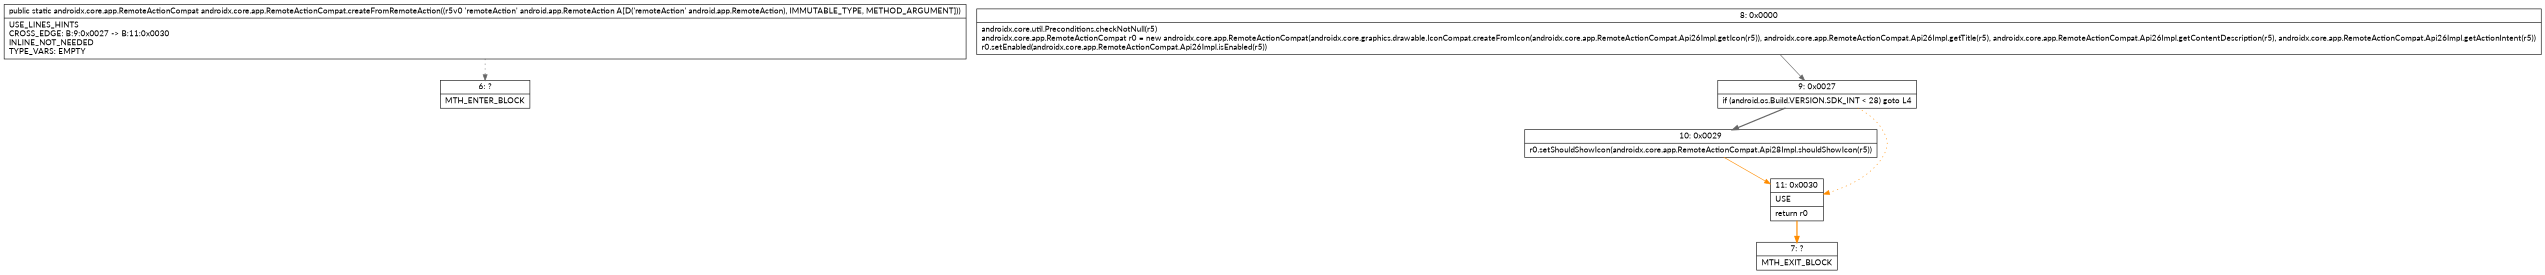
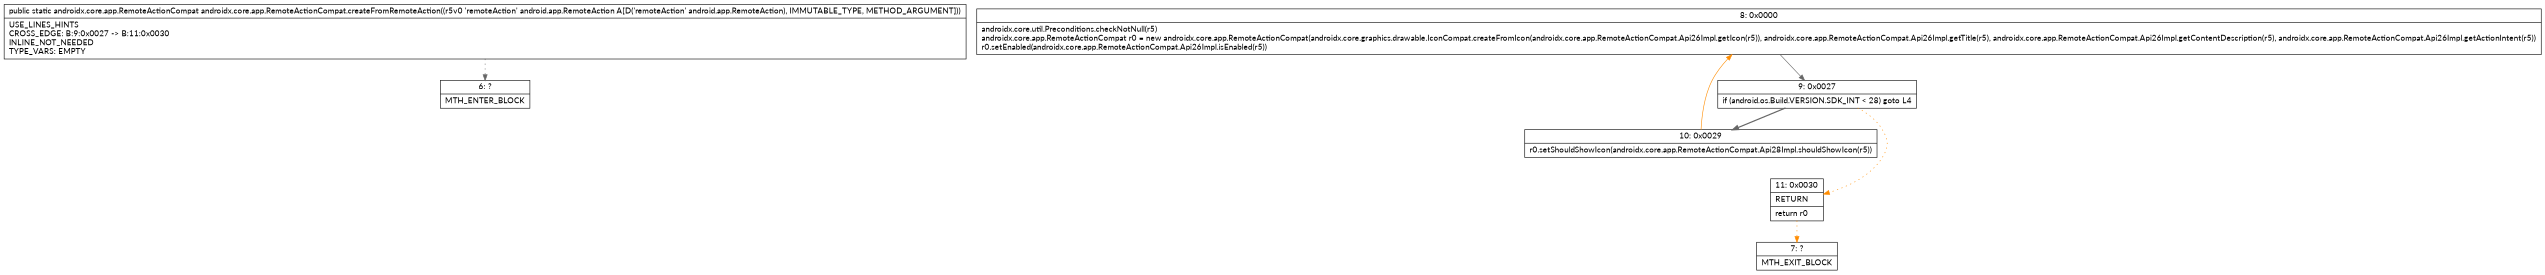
edge "10: 0x0029" -> "11: 0x0030": now "10: 0x0029" -> "8: 0x0000"
node "11: 0x0030": text "USE" -> "RETURN"
edge "11: 0x0030" -> "7: ?": style bold -> dotted
